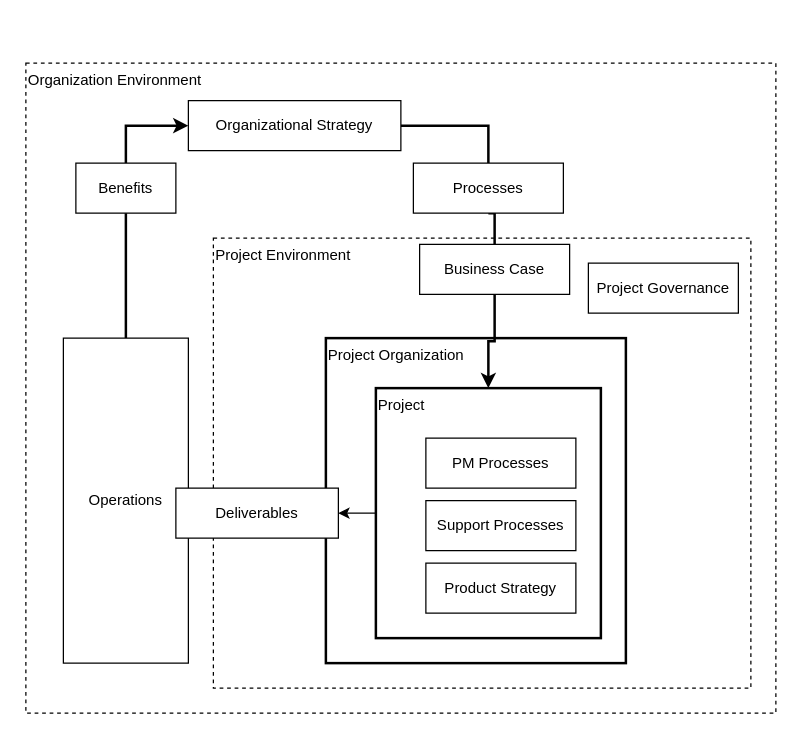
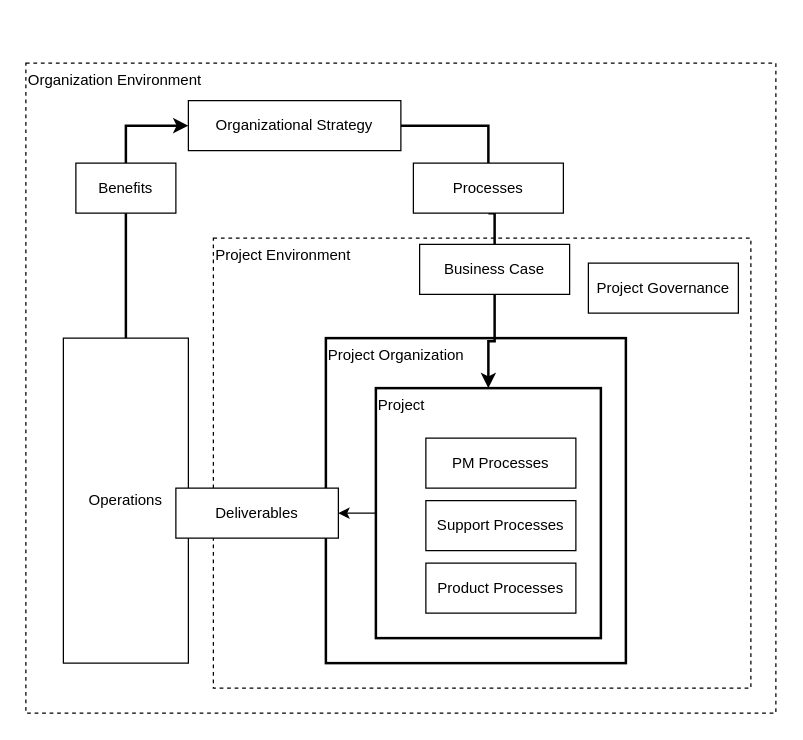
node "Product Strategy": label "Product Strategy" -> "Product Processes"
